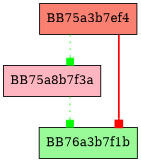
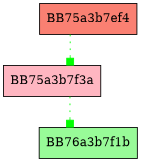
edge "BB75a3b7ef4" -> "BB76a3b7f1b": removed
node "BB75a8b7f3a": label "BB75a8b7f3a" -> "BB75a3b7f3a"
